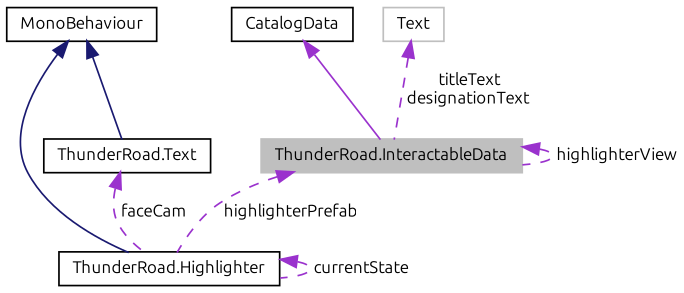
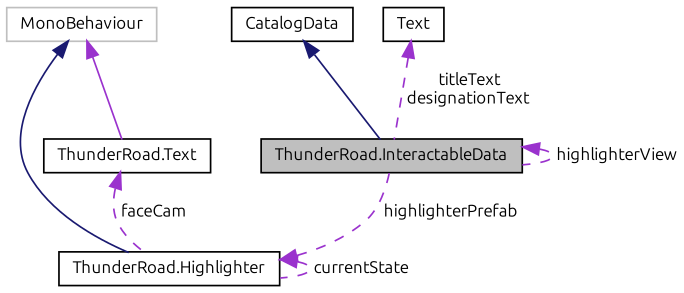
node "MonoBehaviour": color black -> grey75
node "Text": color grey75 -> black
edge "ThunderRoad.InteractableData" -> "CatalogData": color darkorchid3 -> midnightblue
edge "ThunderRoad.Text" -> "MonoBehaviour": color midnightblue -> darkorchid3
node "ThunderRoad.InteractableData": color grey75 -> black
edge "ThunderRoad.Highlighter" -> "ThunderRoad.InteractableData": reversed
